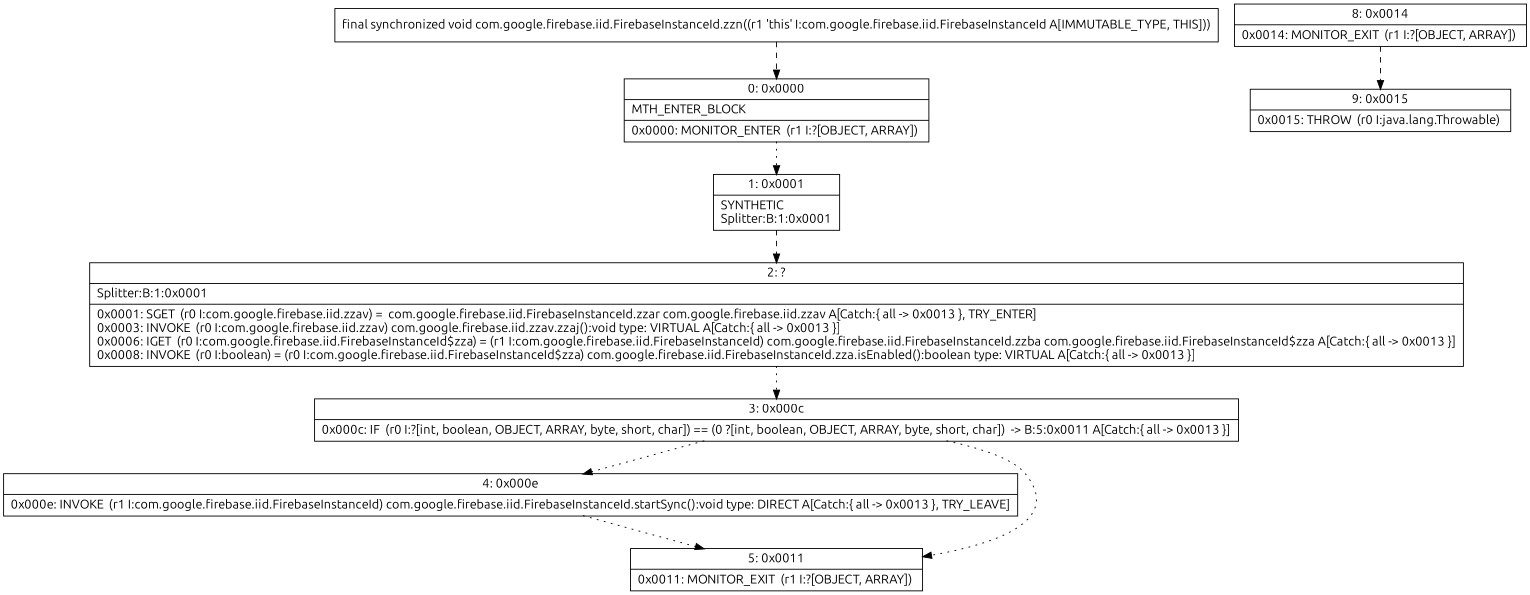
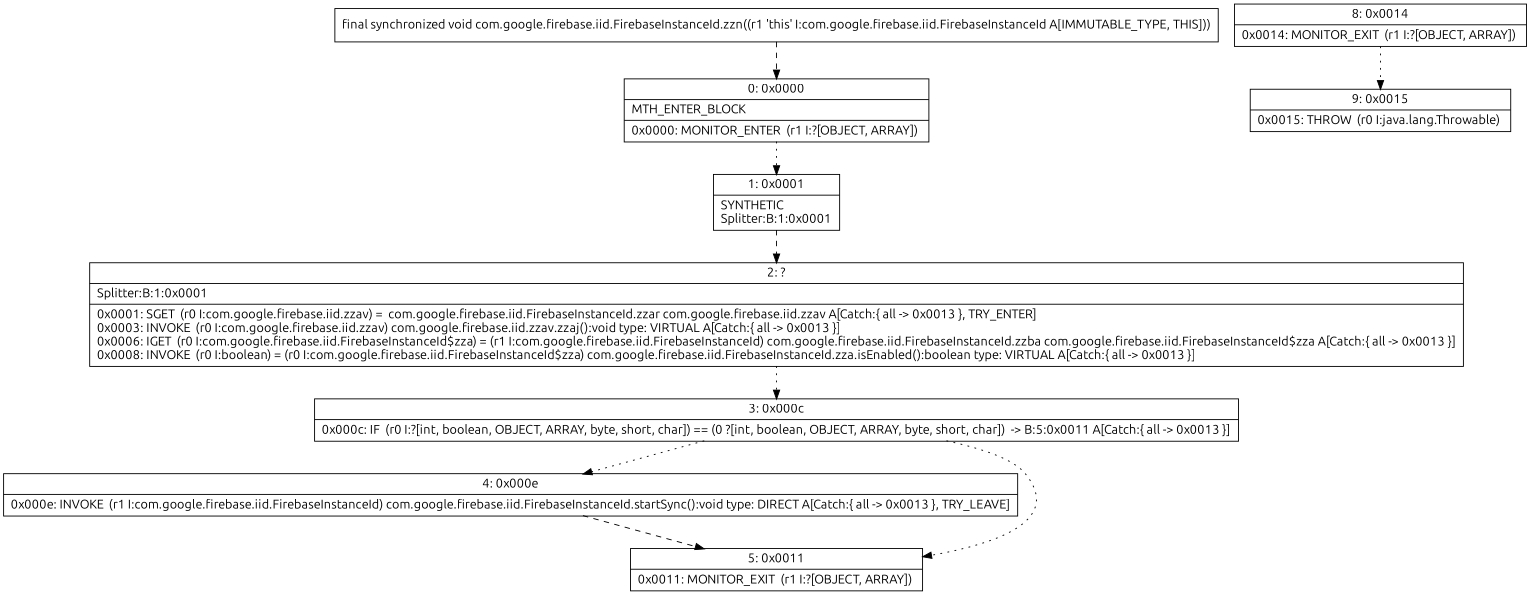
edge "8: 0x0014" -> "9: 0x0015": style dashed -> dotted
edge "4: 0x000e" -> "5: 0x0011": style dotted -> dashed
